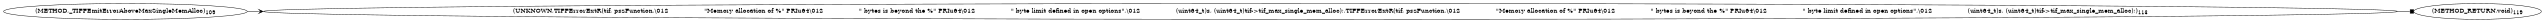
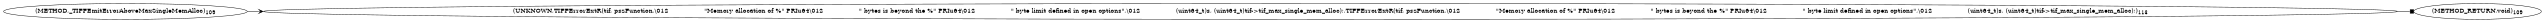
node "(METHOD_RETURN,void)": text "119" -> "109"
